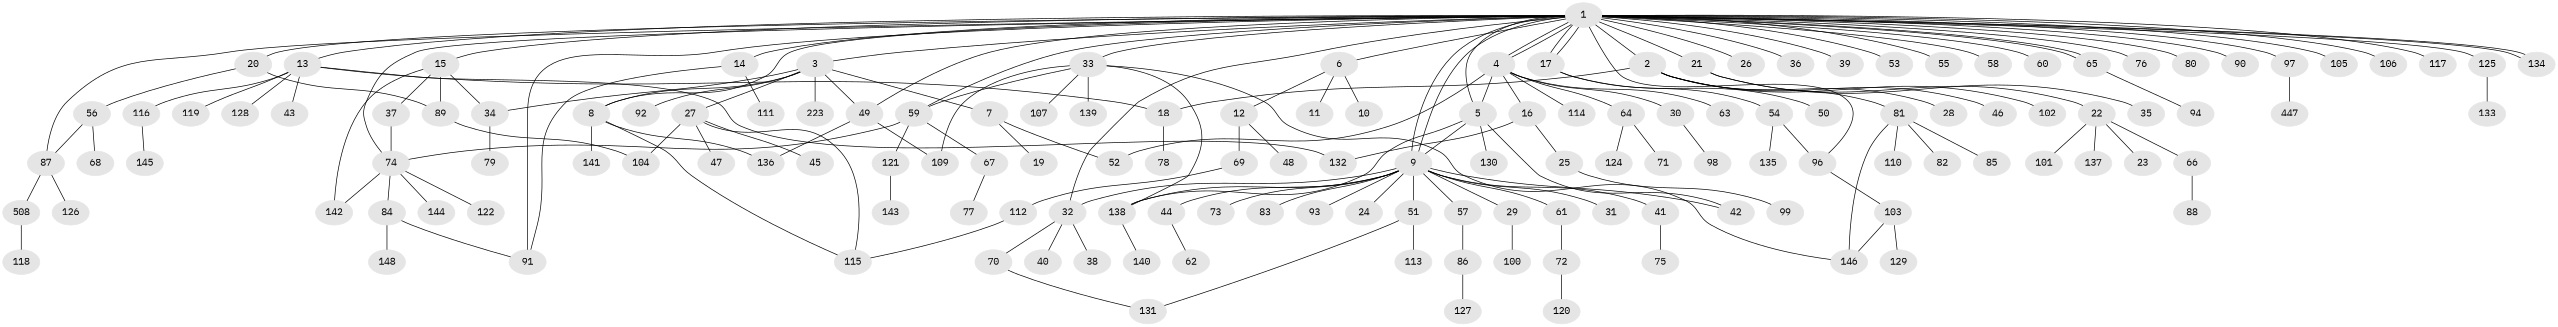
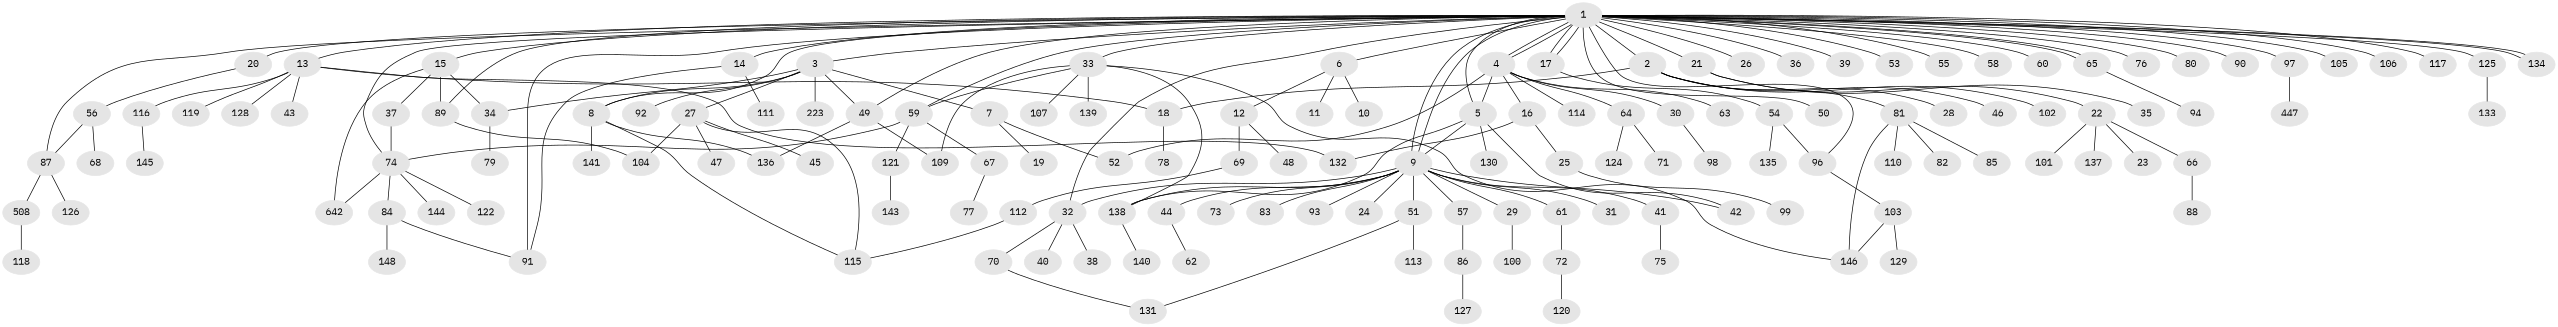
edge "17" -- "50": now "1" -- "50"
edge "20" -- "89": now "1" -- "89"
node "142": label "142" -> "642"
